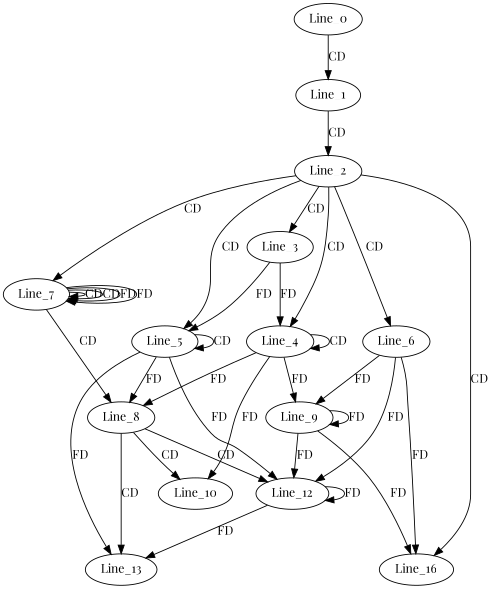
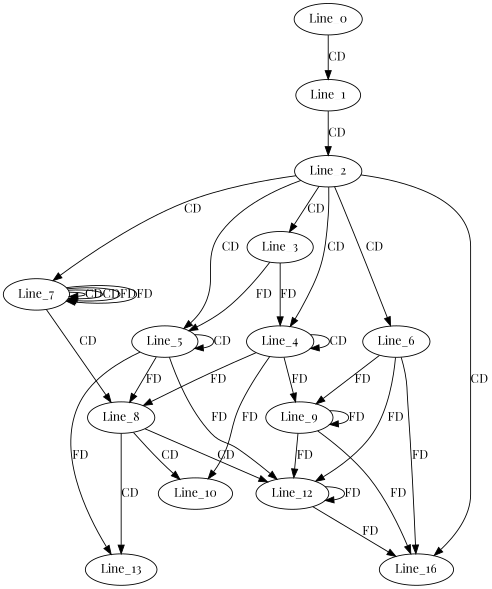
edge "Line_12" -> "Line_13": now "Line_12" -> "Line_16"
